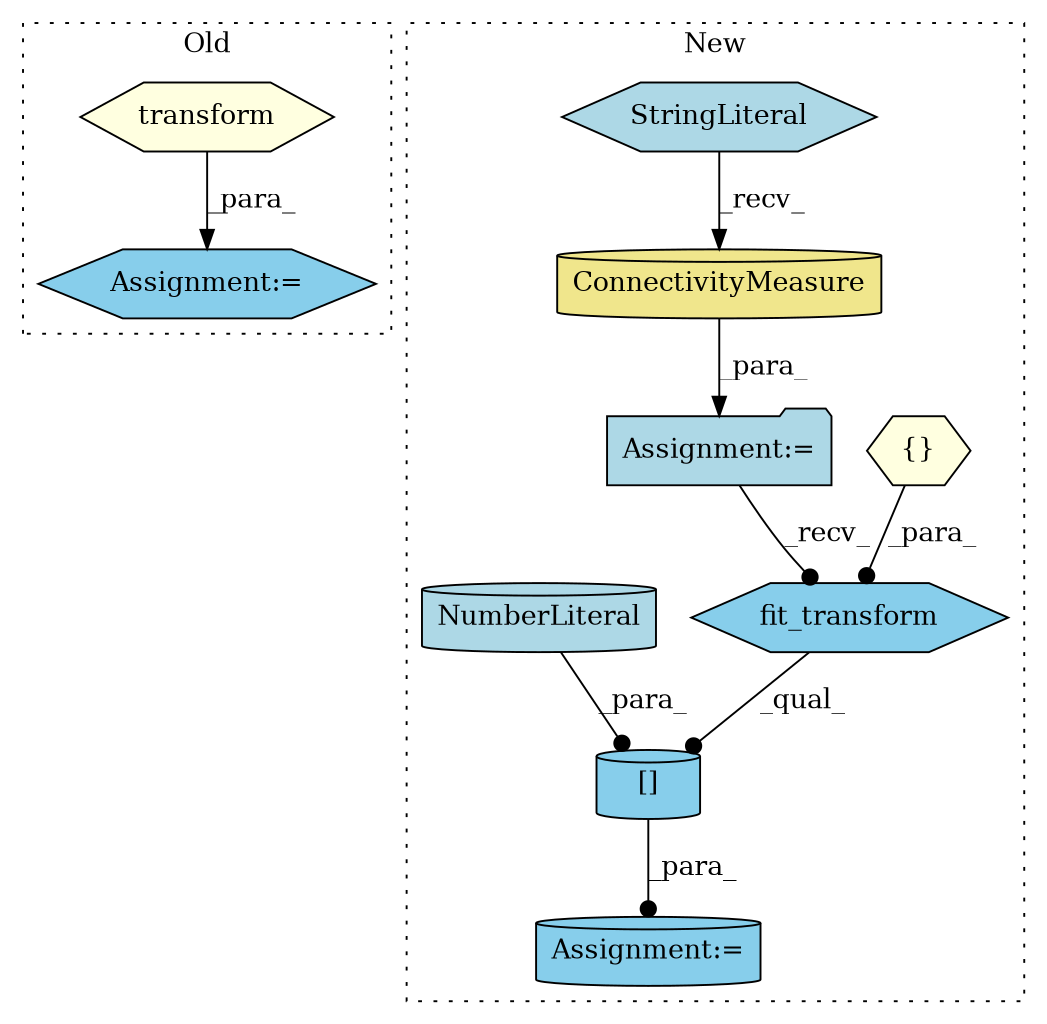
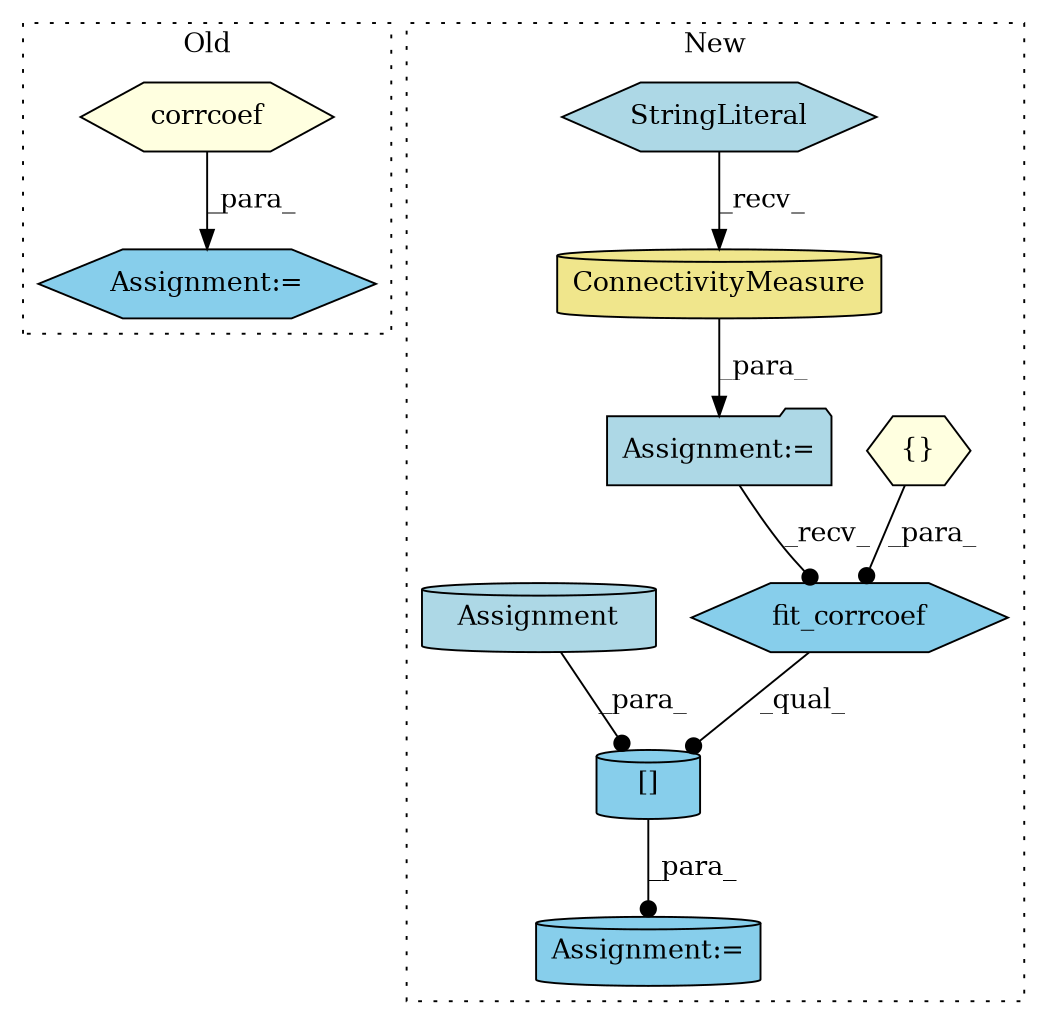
node "transform": label "transform" -> "corrcoef"
node "NumberLiteral": label "NumberLiteral" -> "Assignment"
node "fit_transform": label "fit_transform" -> "fit_corrcoef"
